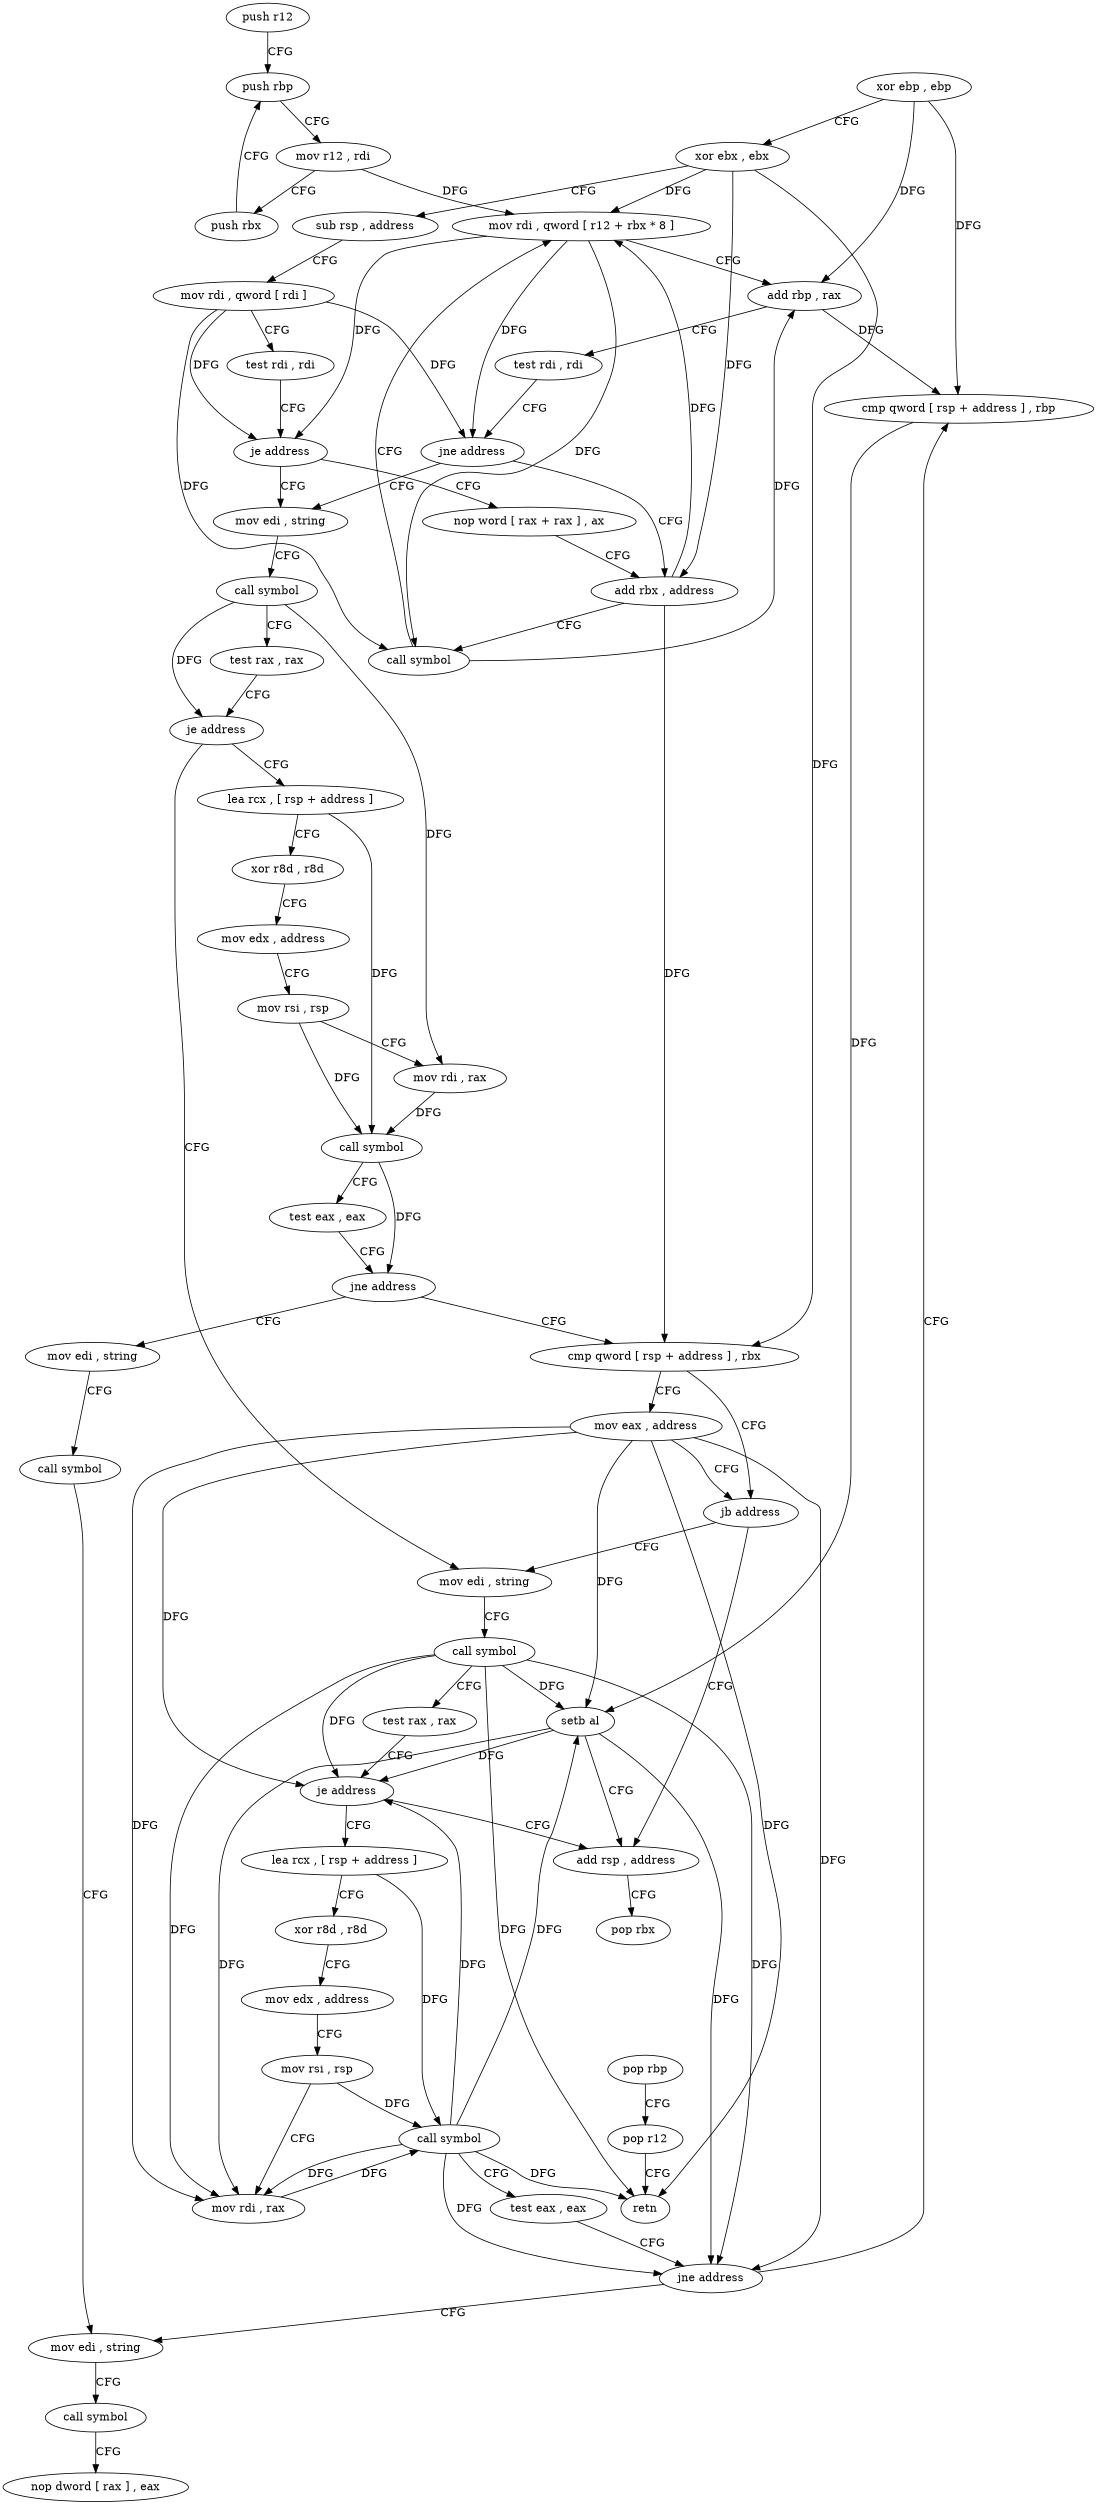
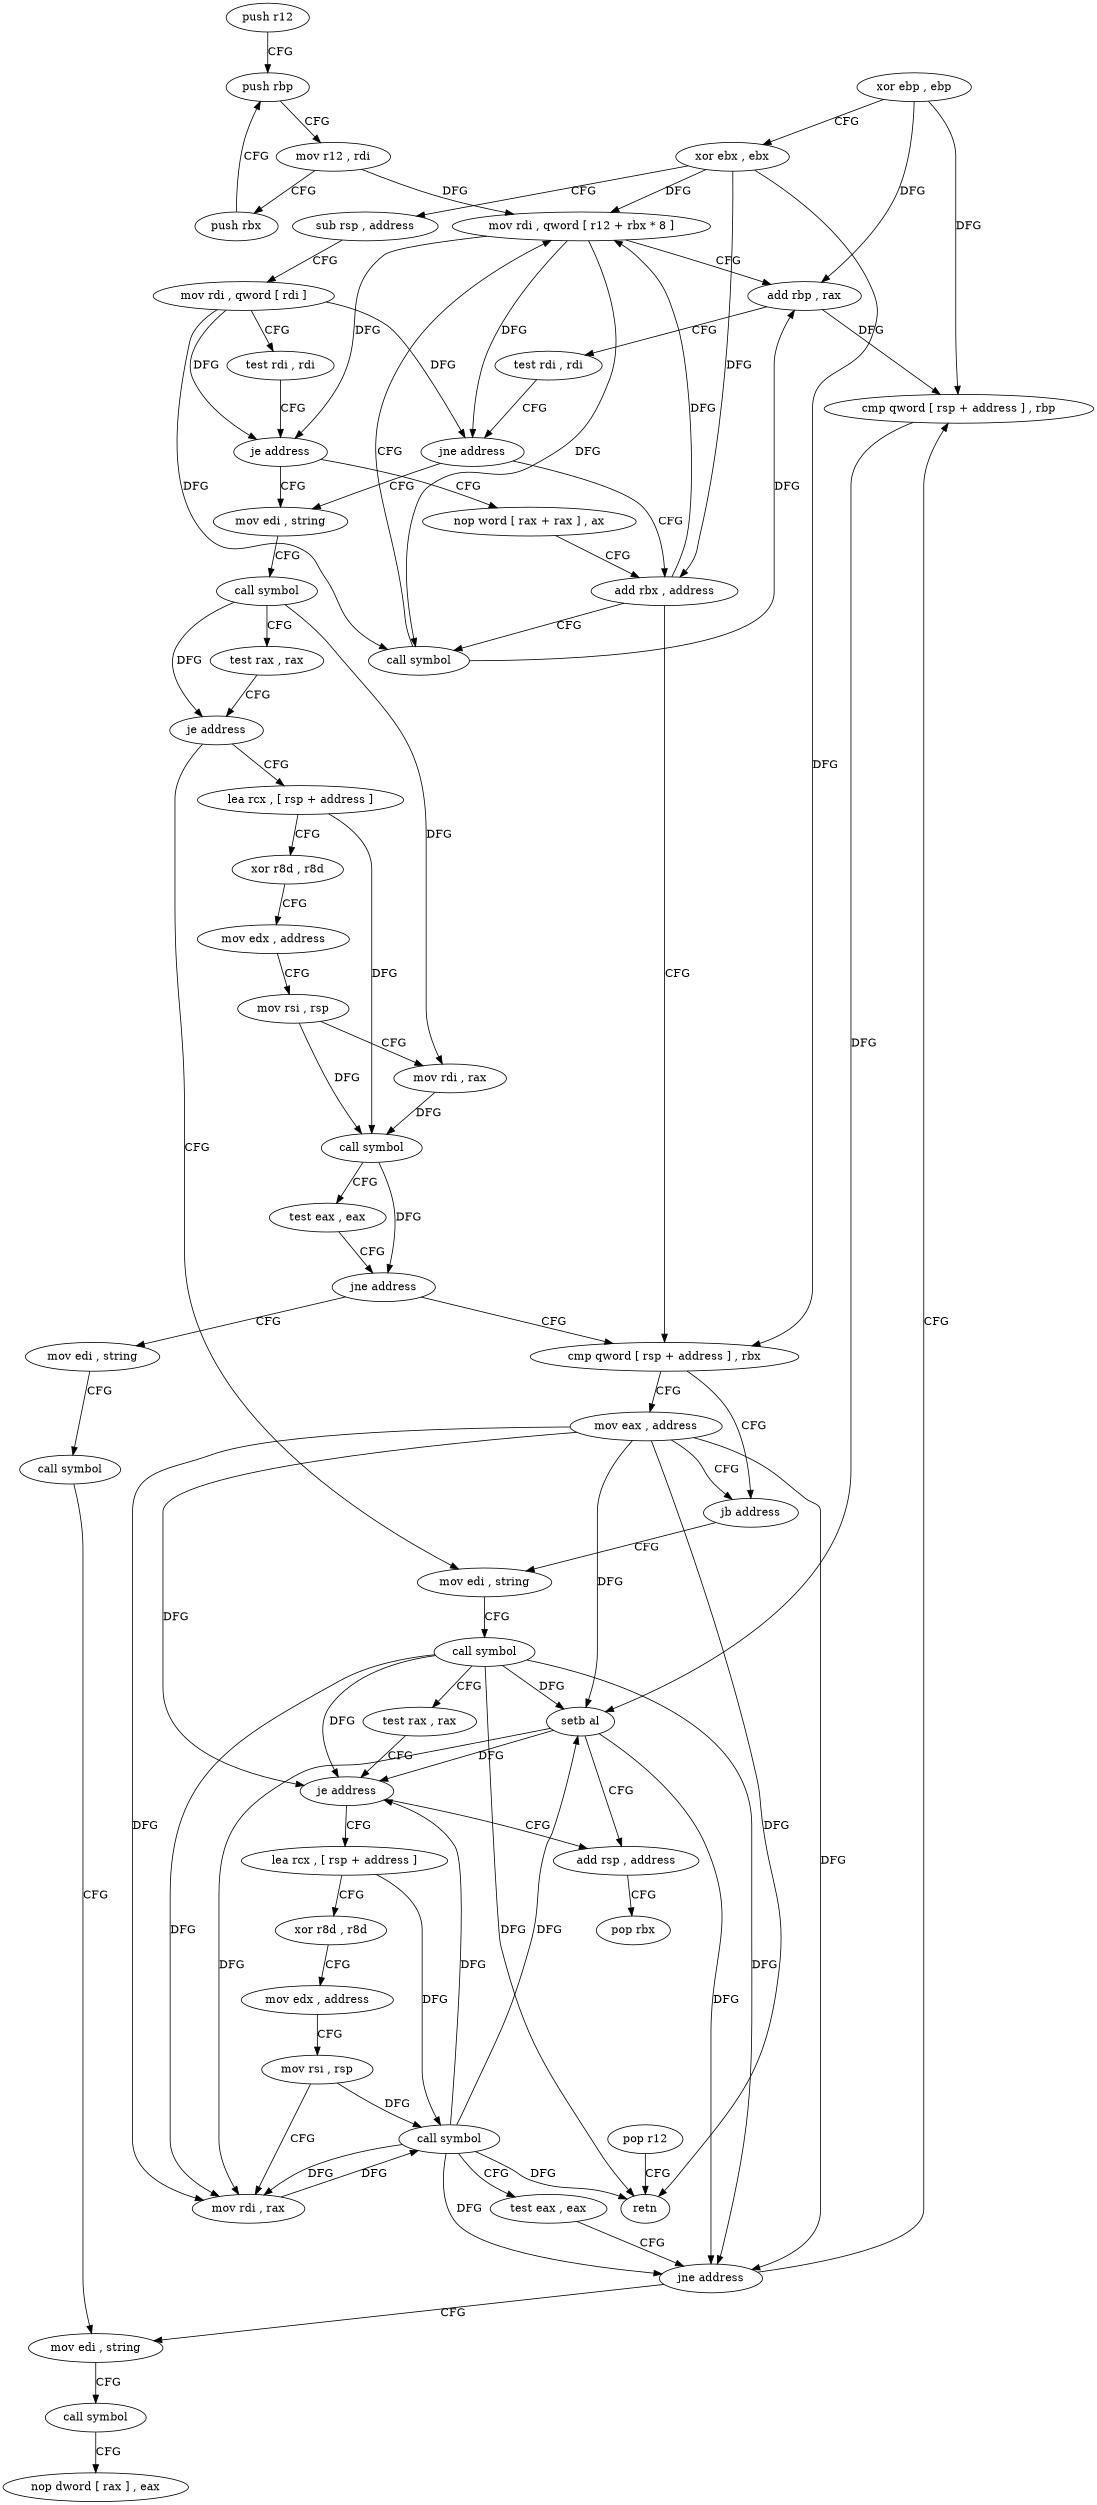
edge "add rbx , address" -> "cmp qword [ rsp + address ] , rbx": label "DFG" -> "CFG"
edge "jb address" -> "add rsp , address": removed, label "CFG"
node "pop rbp": removed
